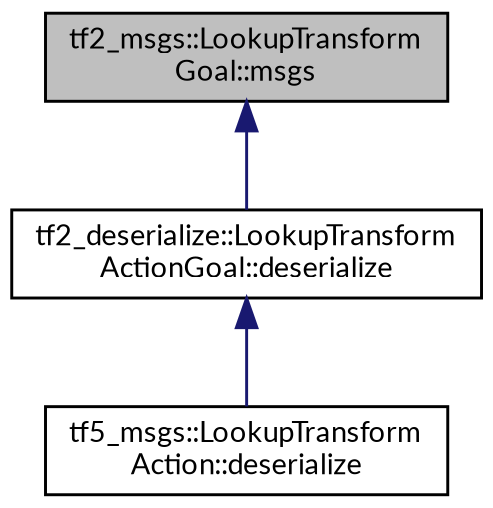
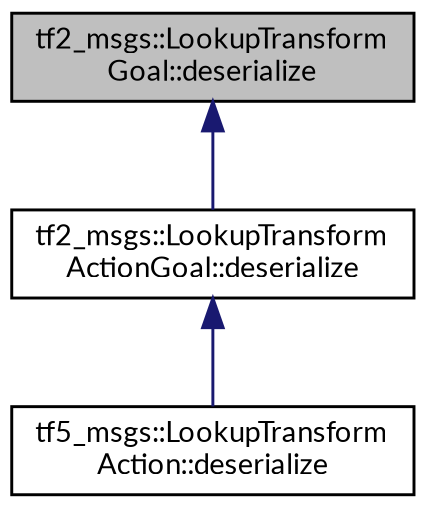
node "tf2_msgs::LookupTransform Goal::msgs": label "tf2_msgs::LookupTransform Goal::msgs" -> "tf2_msgs::LookupTransform Goal::deserialize"
node "tf2_deserialize::LookupTransform ActionGoal::deserialize": label "tf2_deserialize::LookupTransform ActionGoal::deserialize" -> "tf2_msgs::LookupTransform ActionGoal::deserialize"
